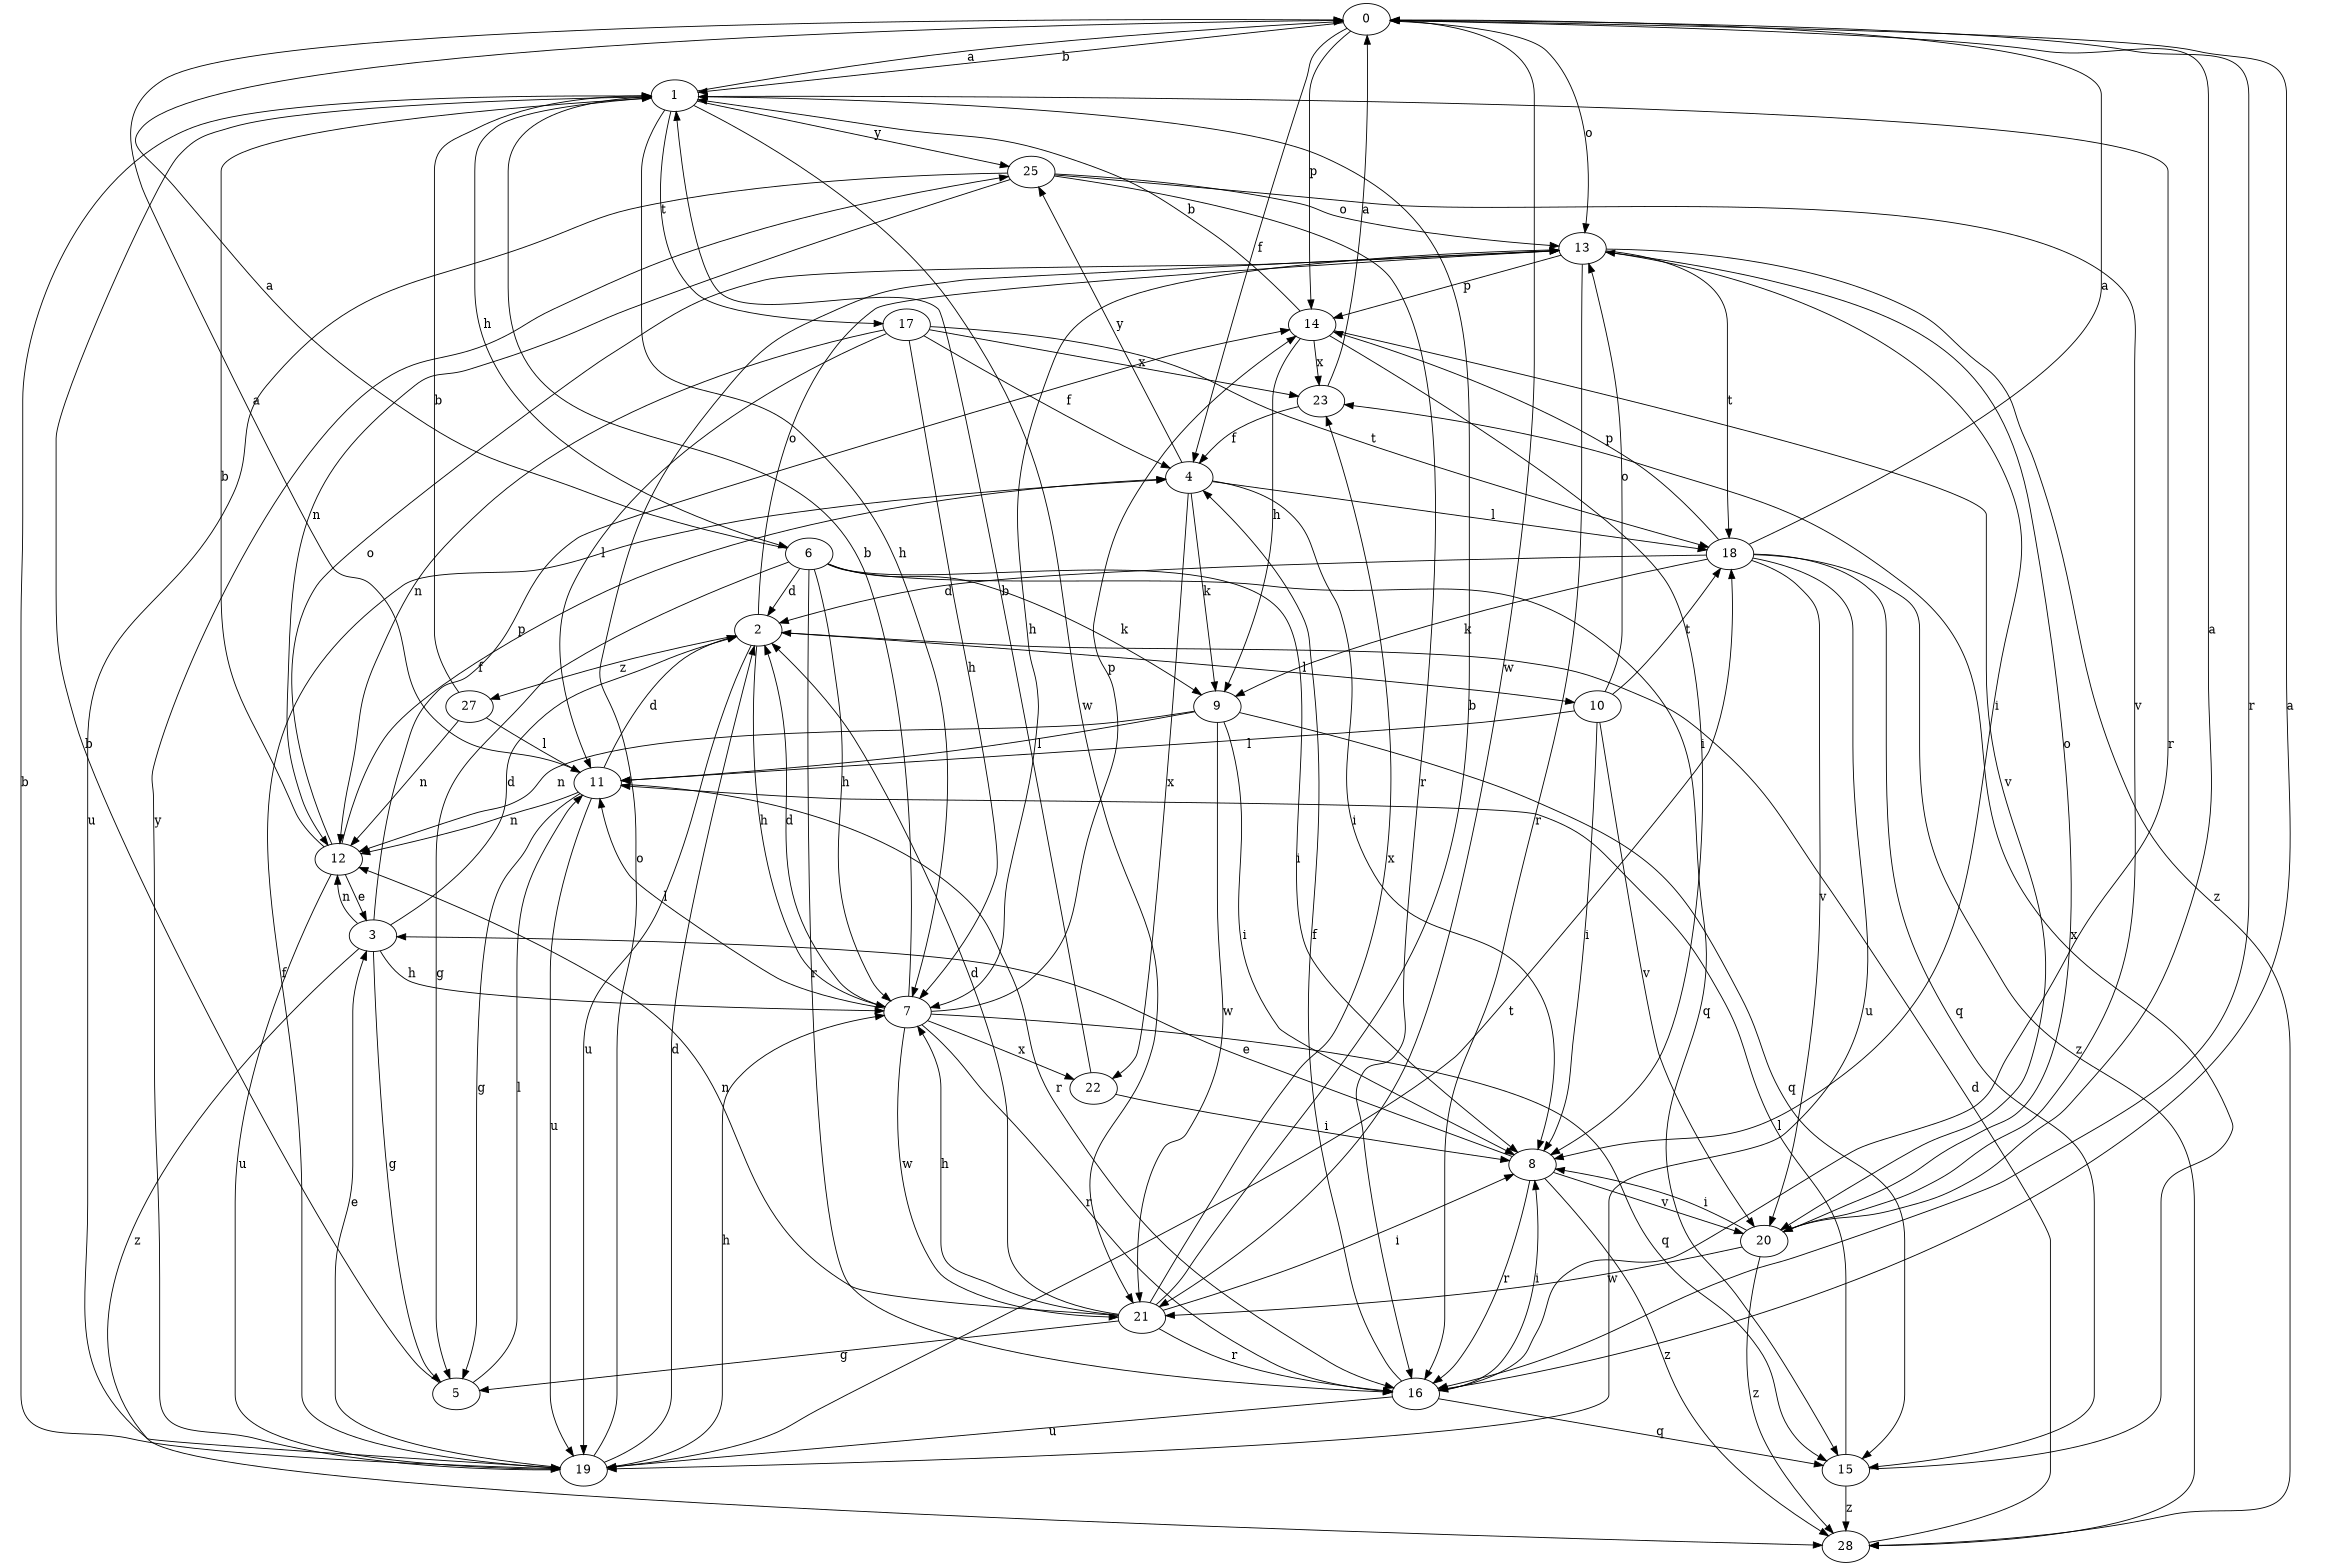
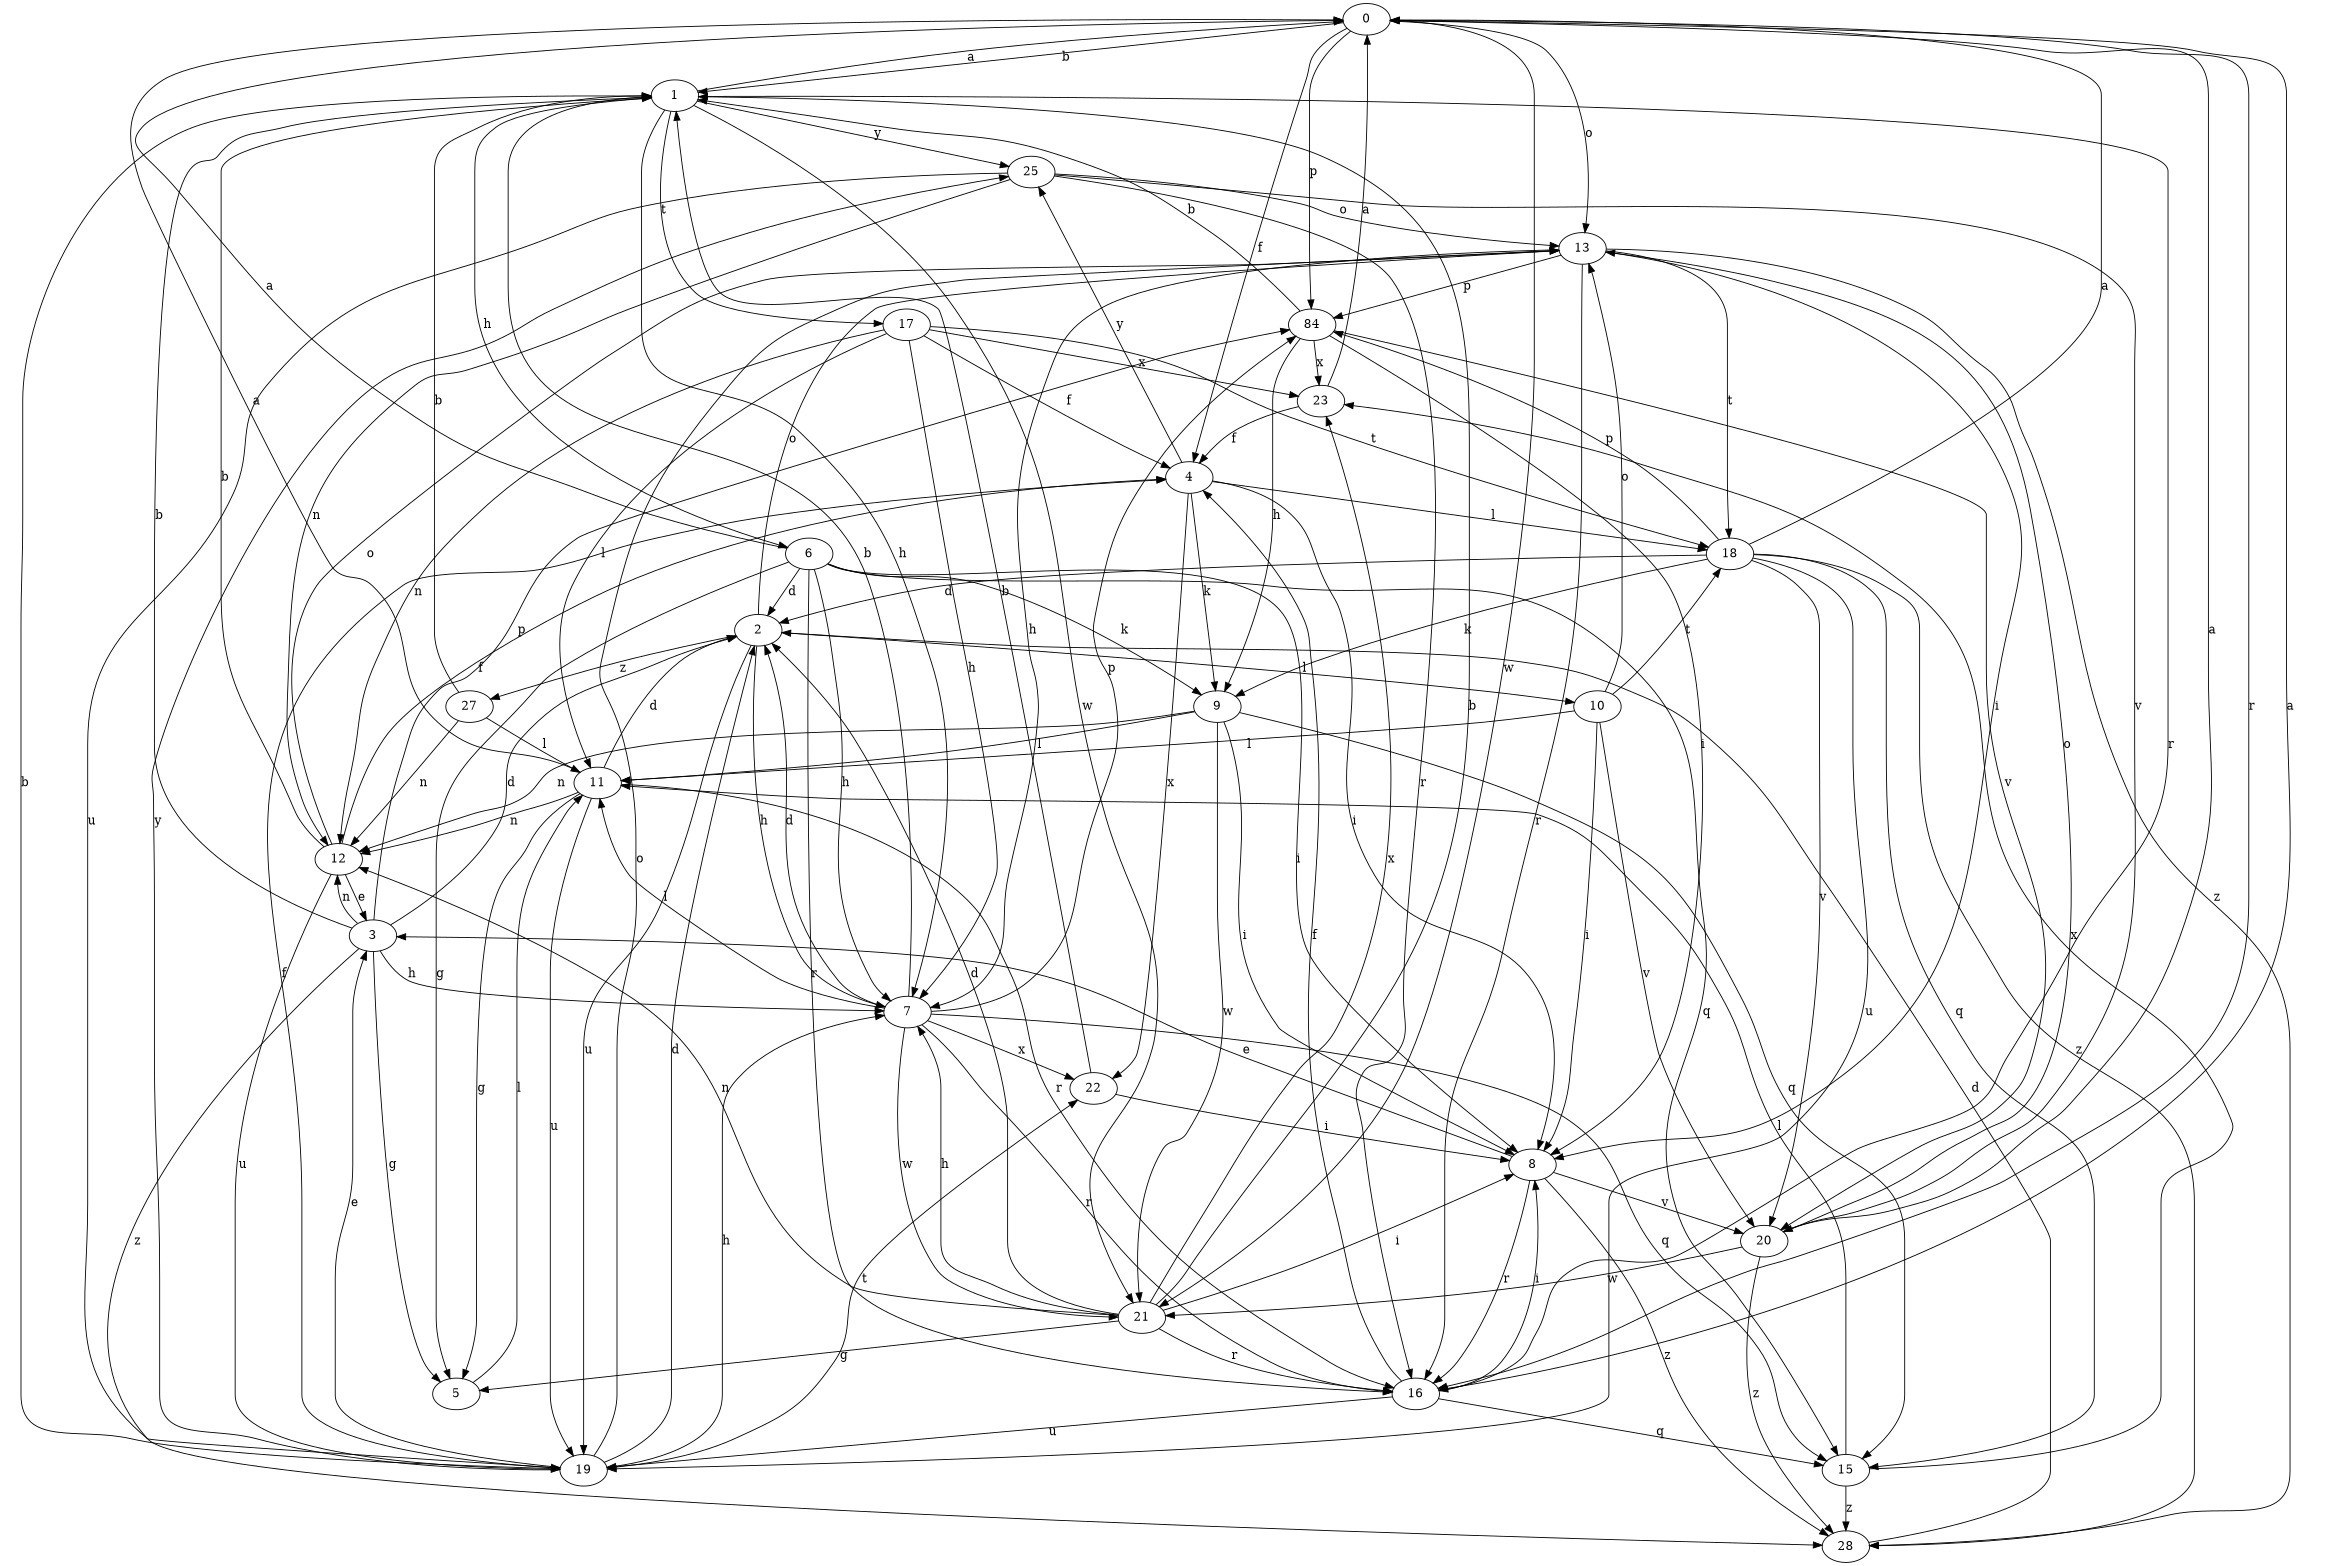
node "14": label "14" -> "84"
edge "5" -> "1": now "3" -> "1"
edge "19" -> "18": now "19" -> "22"
edge "20" -> "8": removed, label "i"
